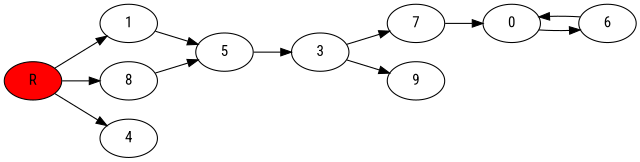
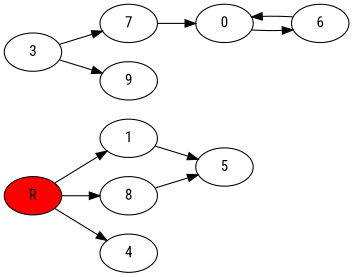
edge "5" -> "3": removed
